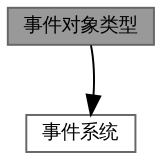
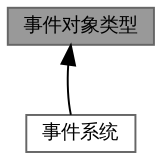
edge "事件对象类型" -> "事件系统": reversed
